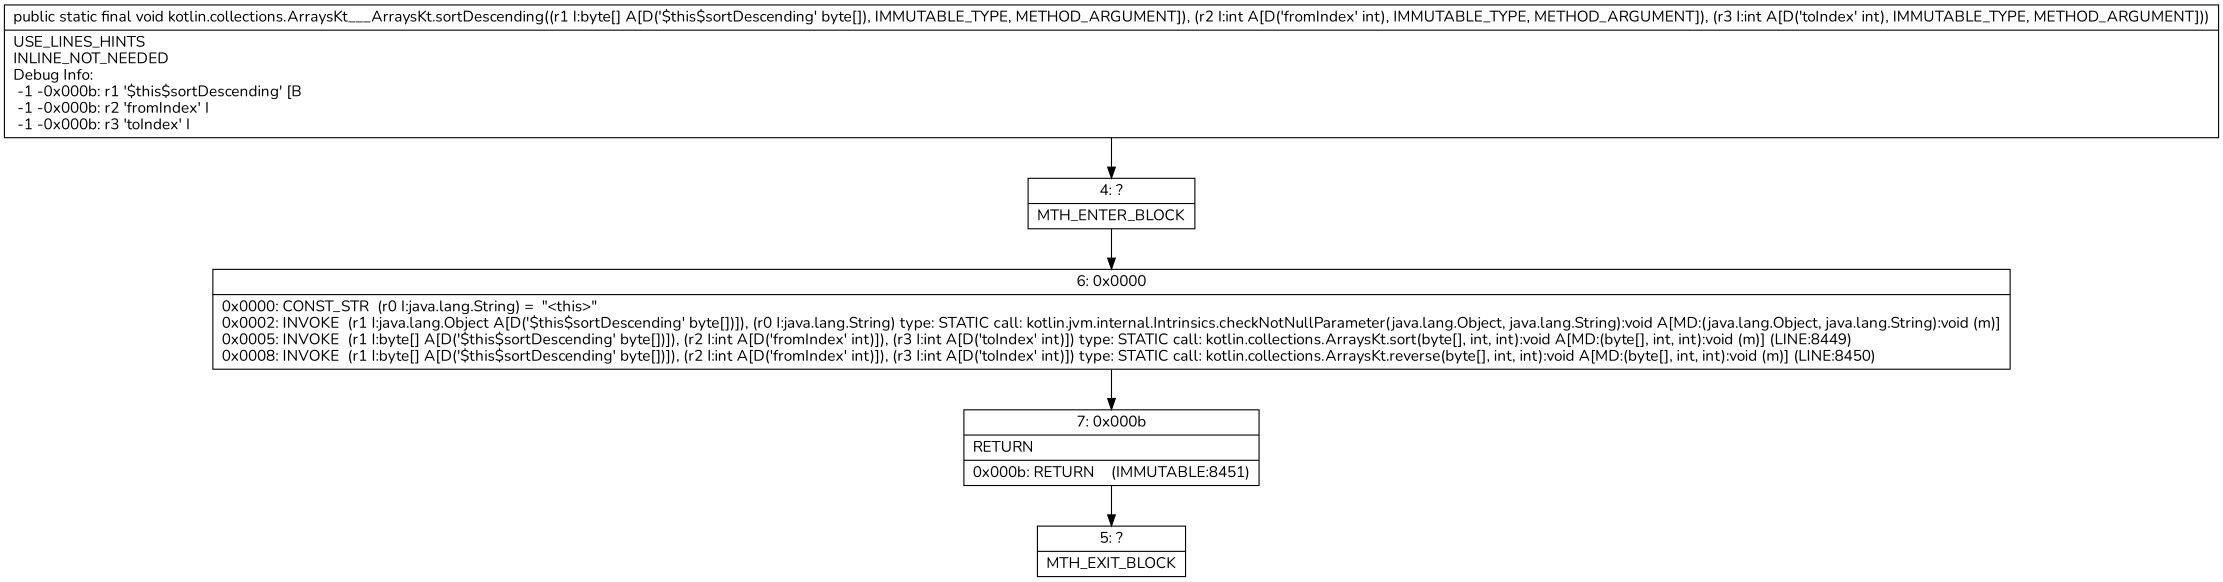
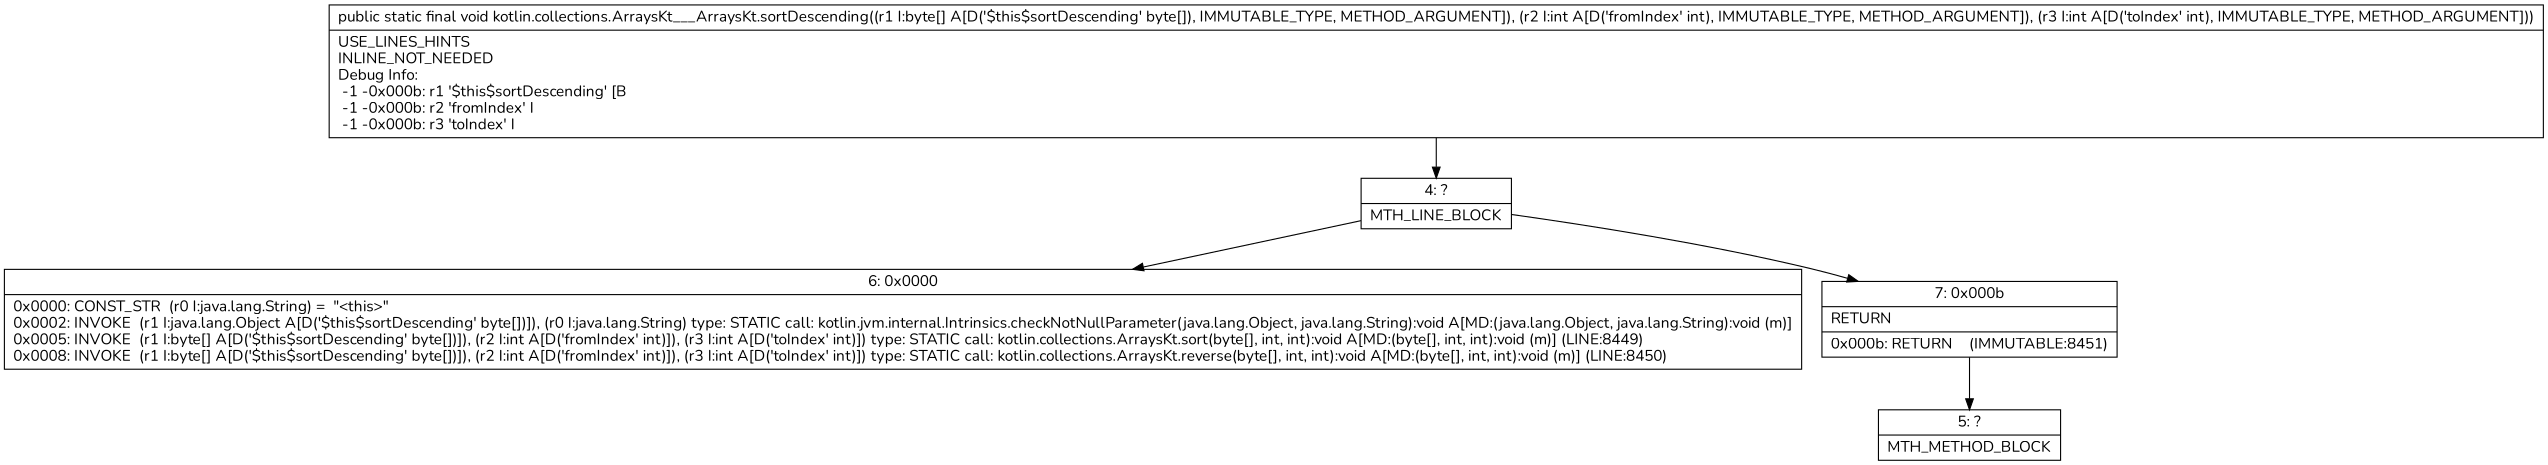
node "4: ?": text "MTH_ENTER_BLOCK" -> "MTH_LINE_BLOCK"
edge "6: 0x0000" -> "7: 0x000b": now "4: ?" -> "7: 0x000b"
node "5: ?": text "MTH_EXIT_BLOCK" -> "MTH_METHOD_BLOCK"
